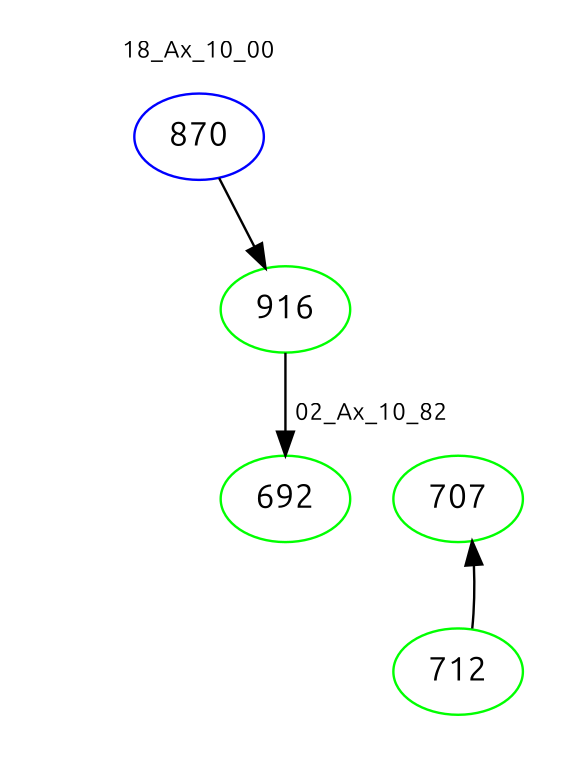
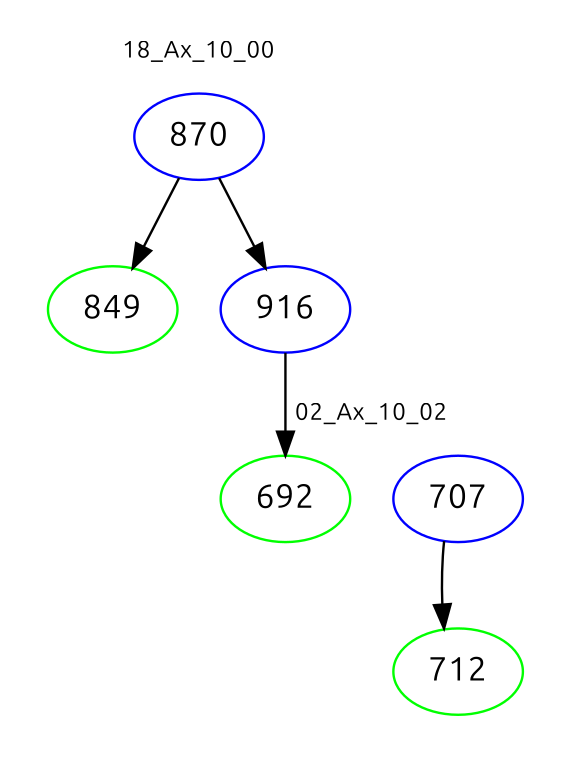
node "849": added
node "916": color green -> blue
cluster "02_Ax_10_82": label "02_Ax_10_82" -> "02_Ax_10_02"
node "707": color green -> blue
edge "712" -> "707": reversed
